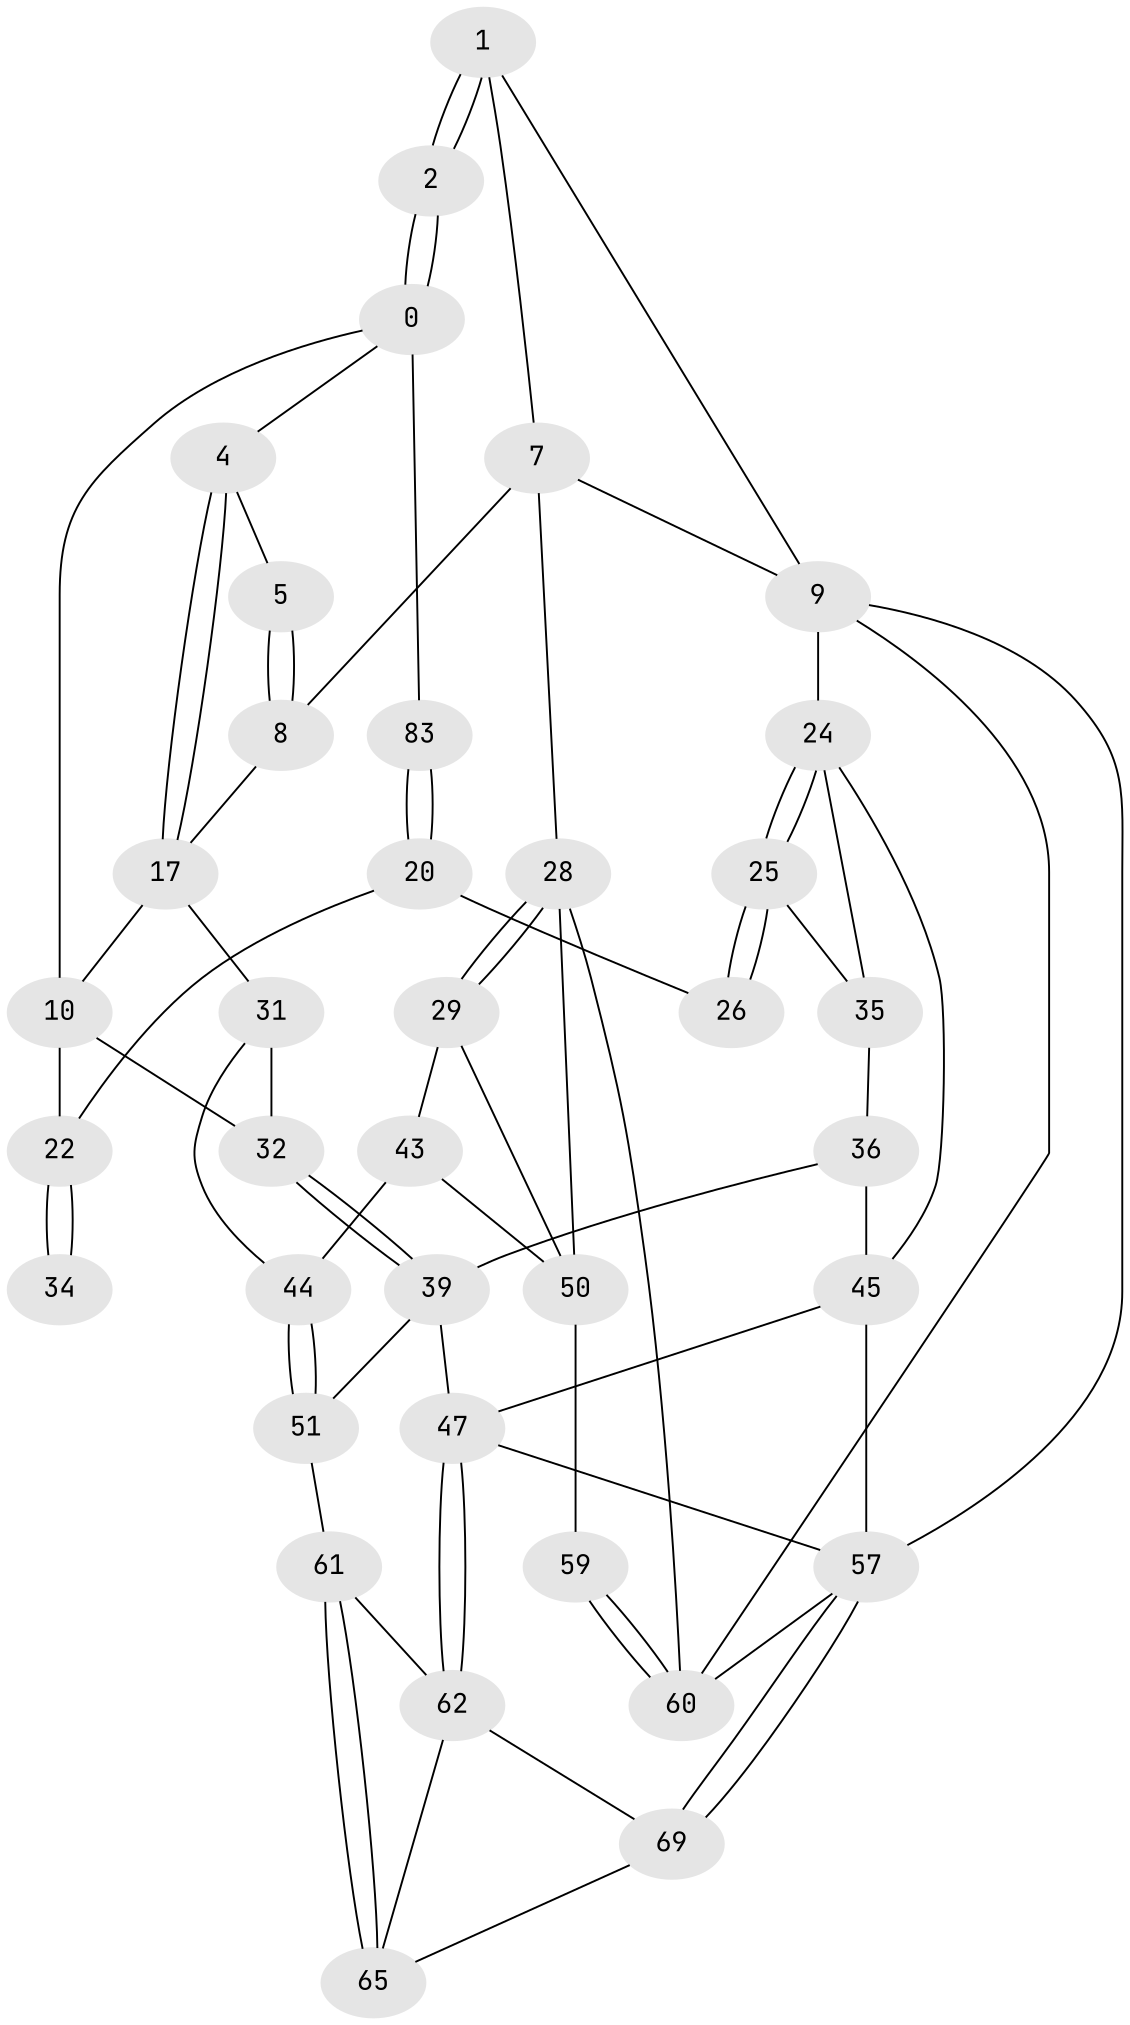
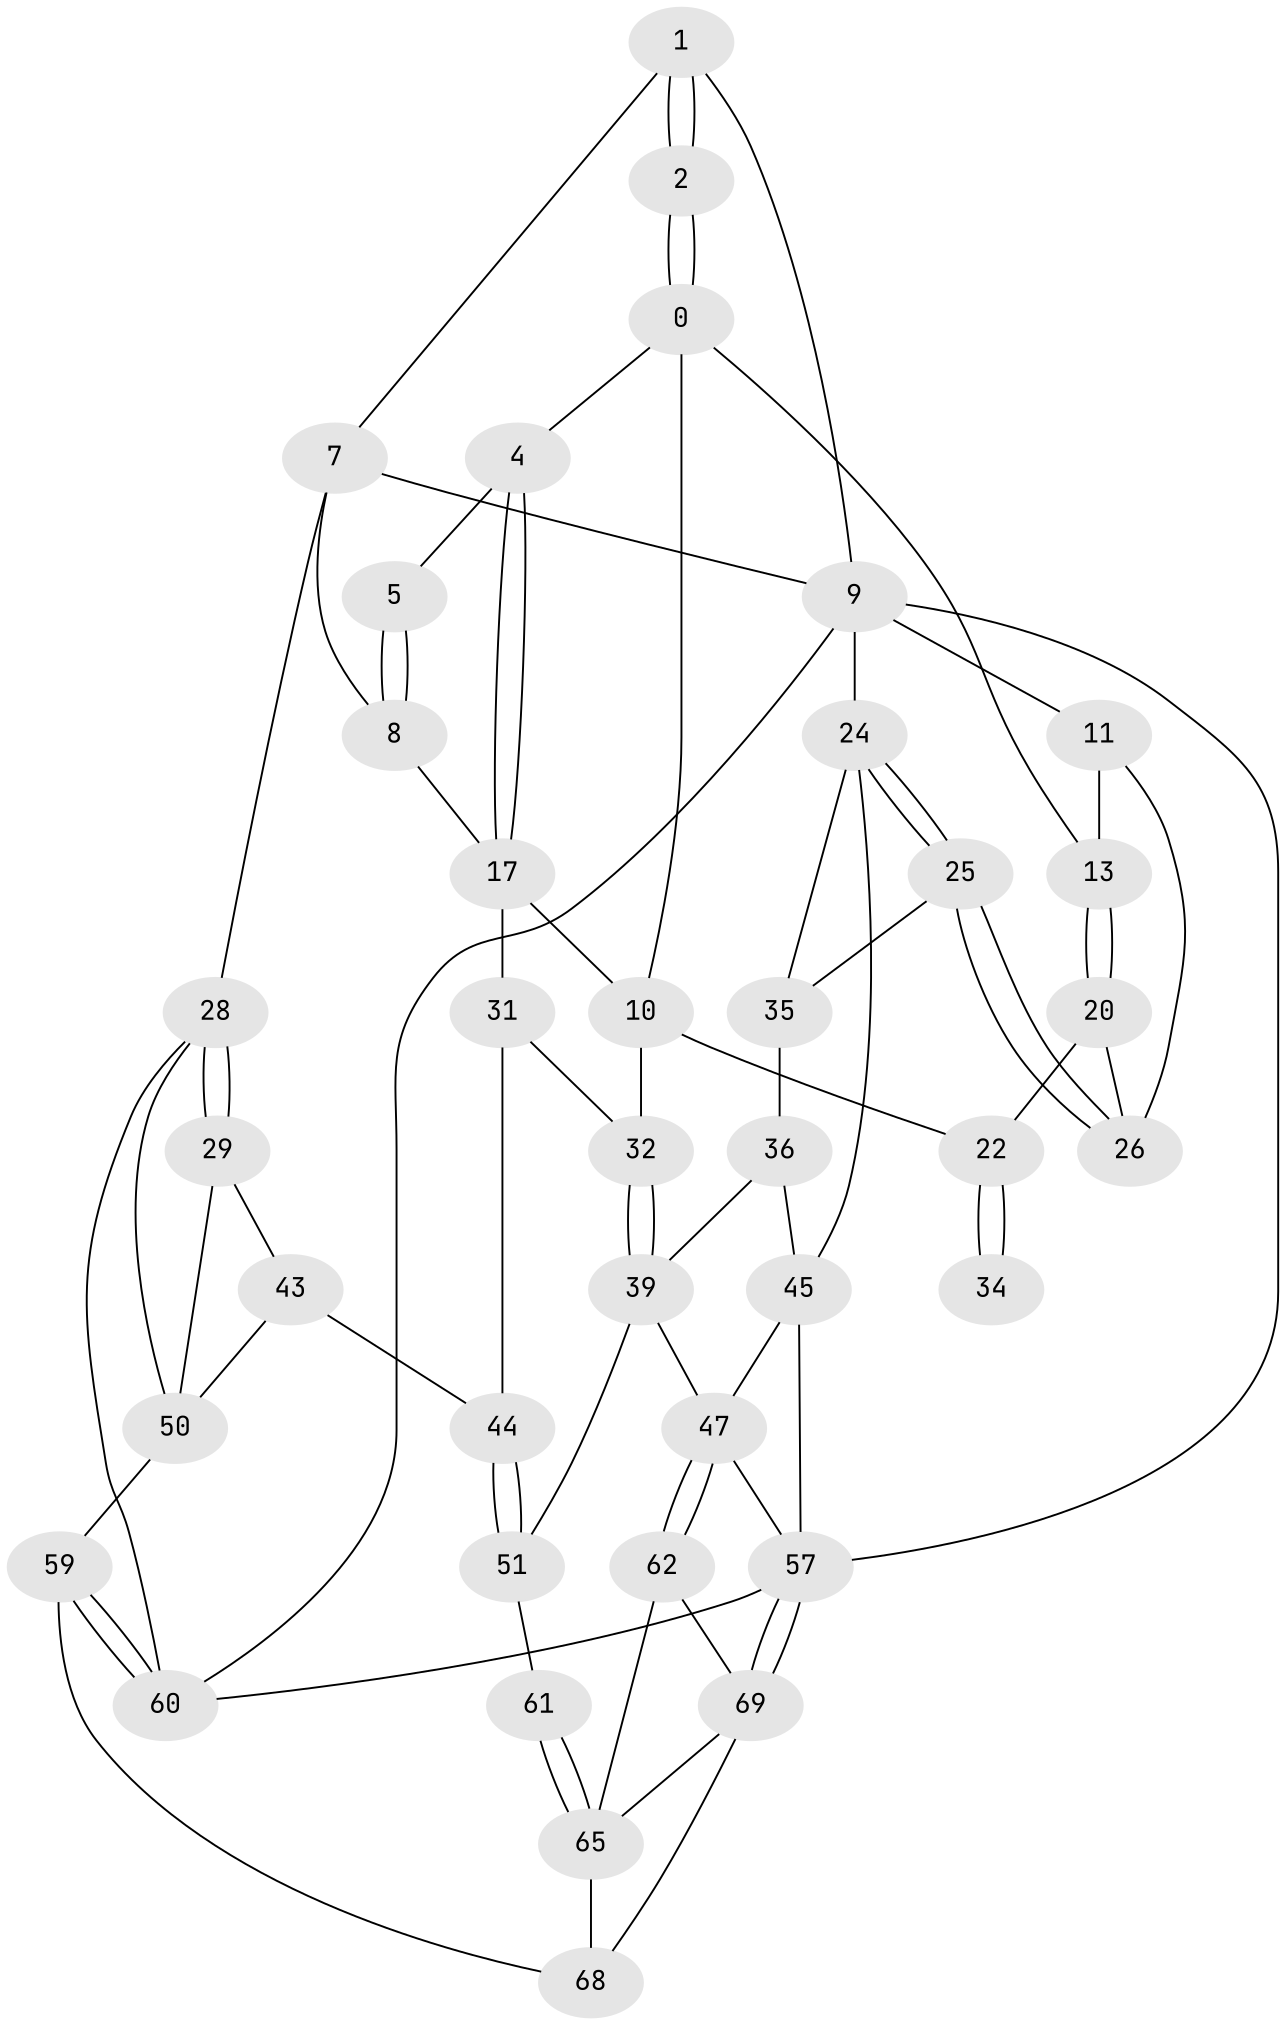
node "83": label "83" -> "13"
node "11": added
edge "61" -- "62": removed
node "68": added
